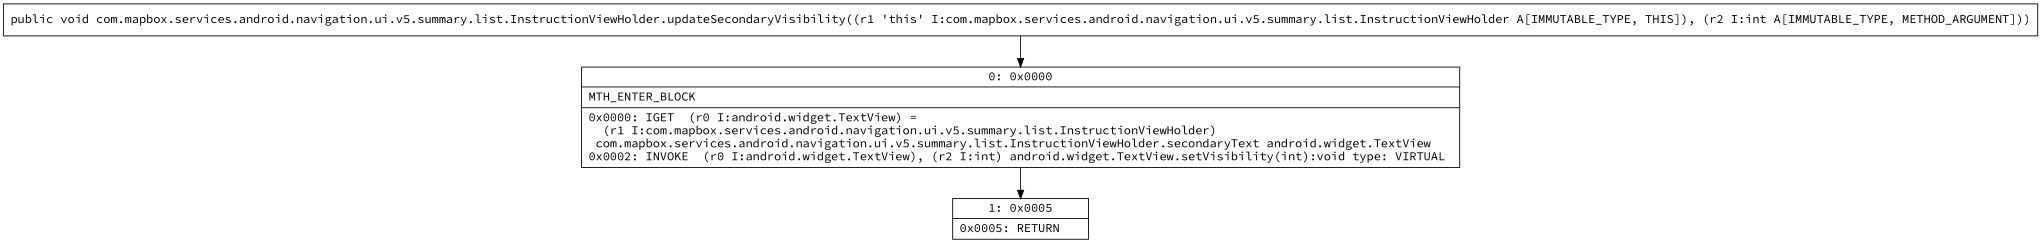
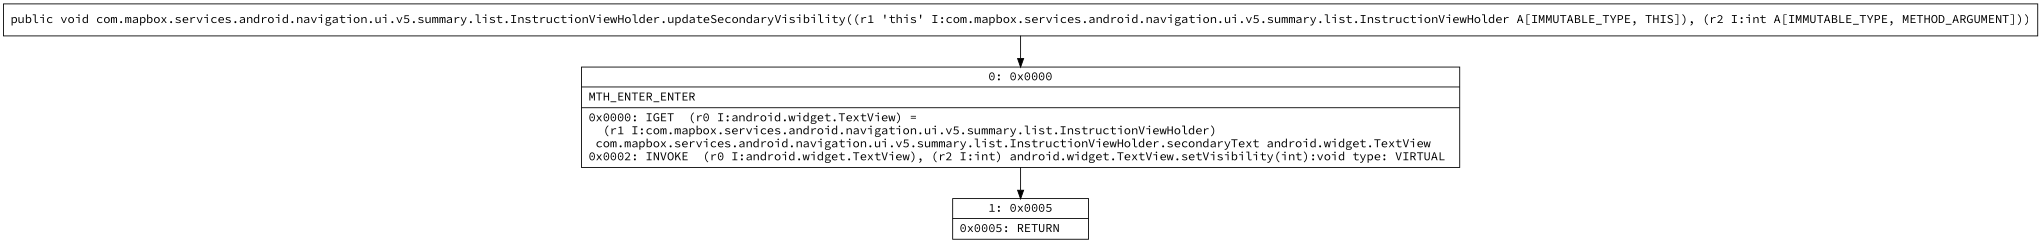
node "0: 0x0000": text "MTH_ENTER_BLOCK" -> "MTH_ENTER_ENTER"
